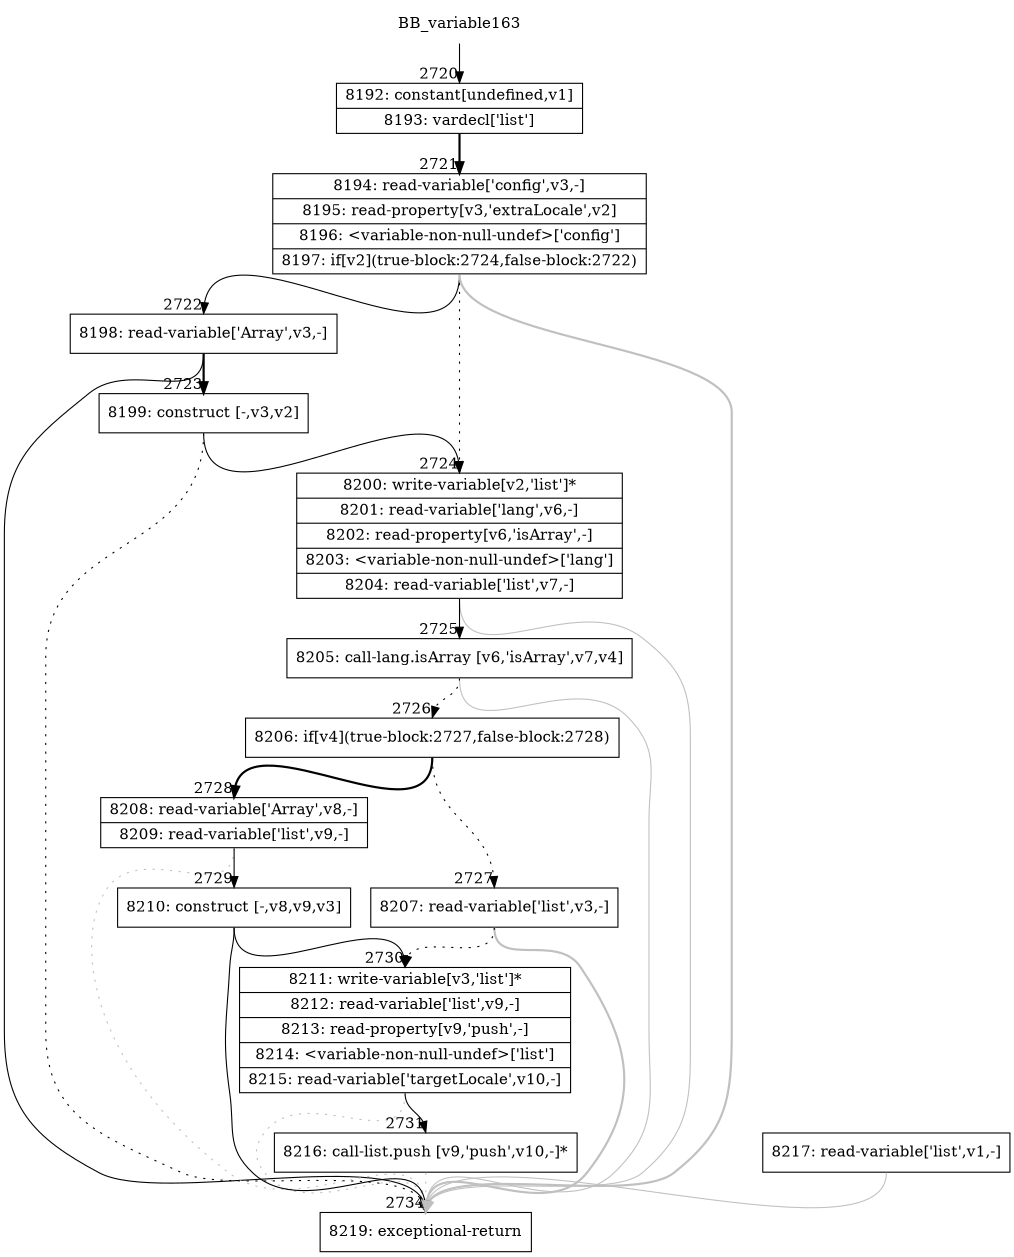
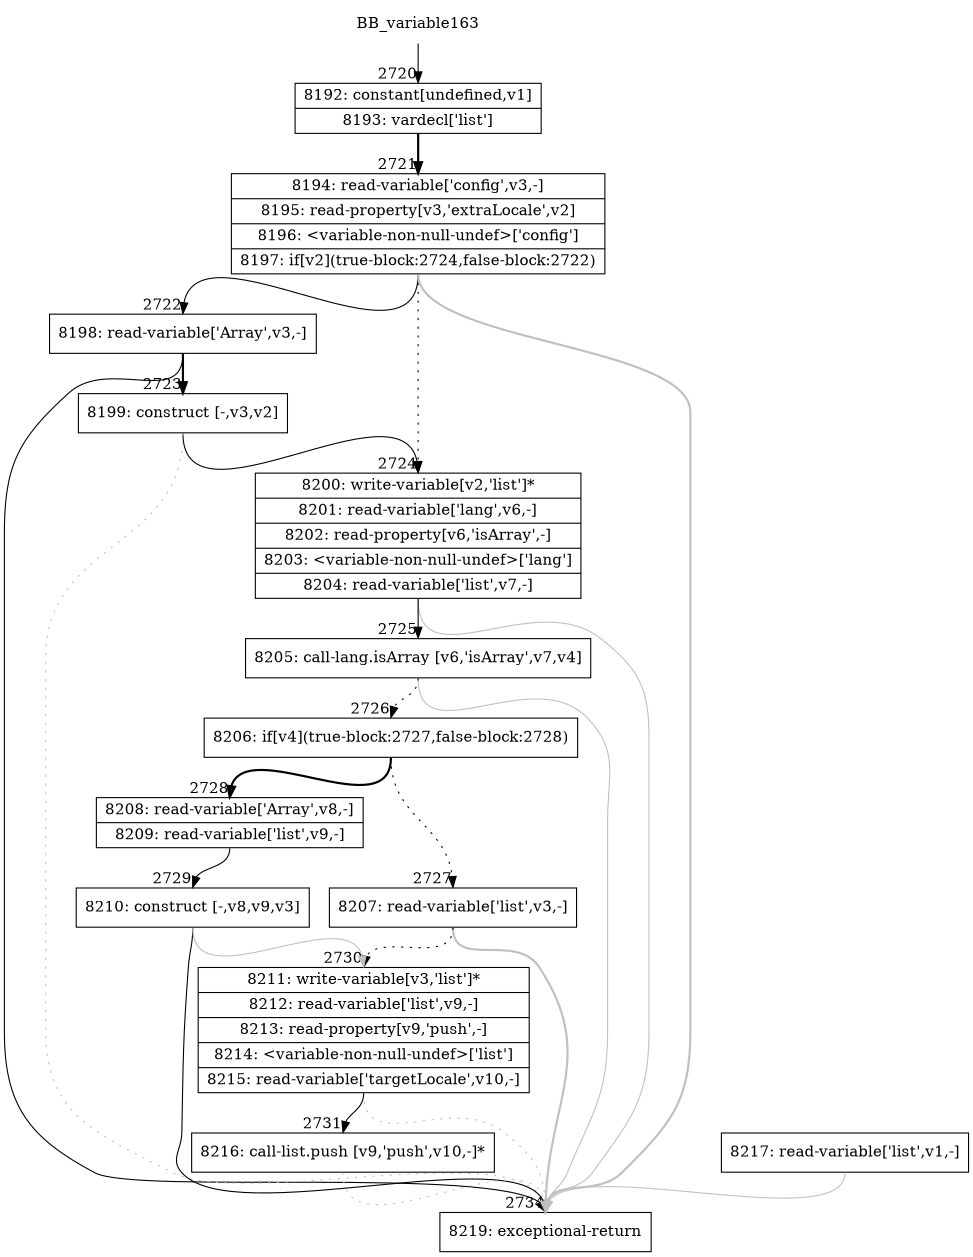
edge "8199: construct [-,v3,v2]" -> "8219: exceptional-return": color black -> gray
edge "8210: construct [-,v8,v9,v3]" -> "8211: write-variable[v3,'list']*": color black -> gray
edge "8208: read-variable['Array',v8,-]" -> "8219: exceptional-return": removed
